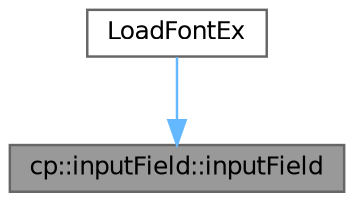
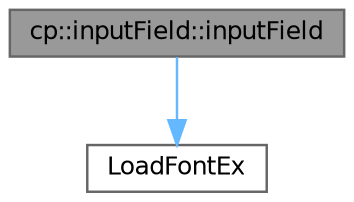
edge "LoadFontEx" -> "cp::inputField::inputField": reversed
